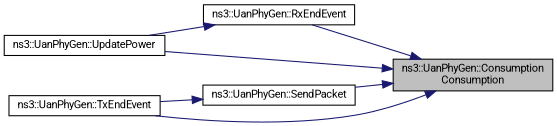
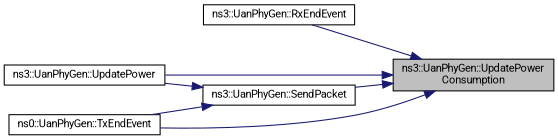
edge "ns3::UanPhyGen::UpdatePower" -> "ns3::UanPhyGen::RxEndEvent": now "ns3::UanPhyGen::UpdatePower" -> "ns3::UanPhyGen::SendPacket"
node "ns3::UanPhyGen::Consumption Consumption": label "ns3::UanPhyGen::Consumption Consumption" -> "ns3::UanPhyGen::UpdatePower Consumption"
node "ns3::UanPhyGen::TxEndEvent": label "ns3::UanPhyGen::TxEndEvent" -> "ns0::UanPhyGen::TxEndEvent"
